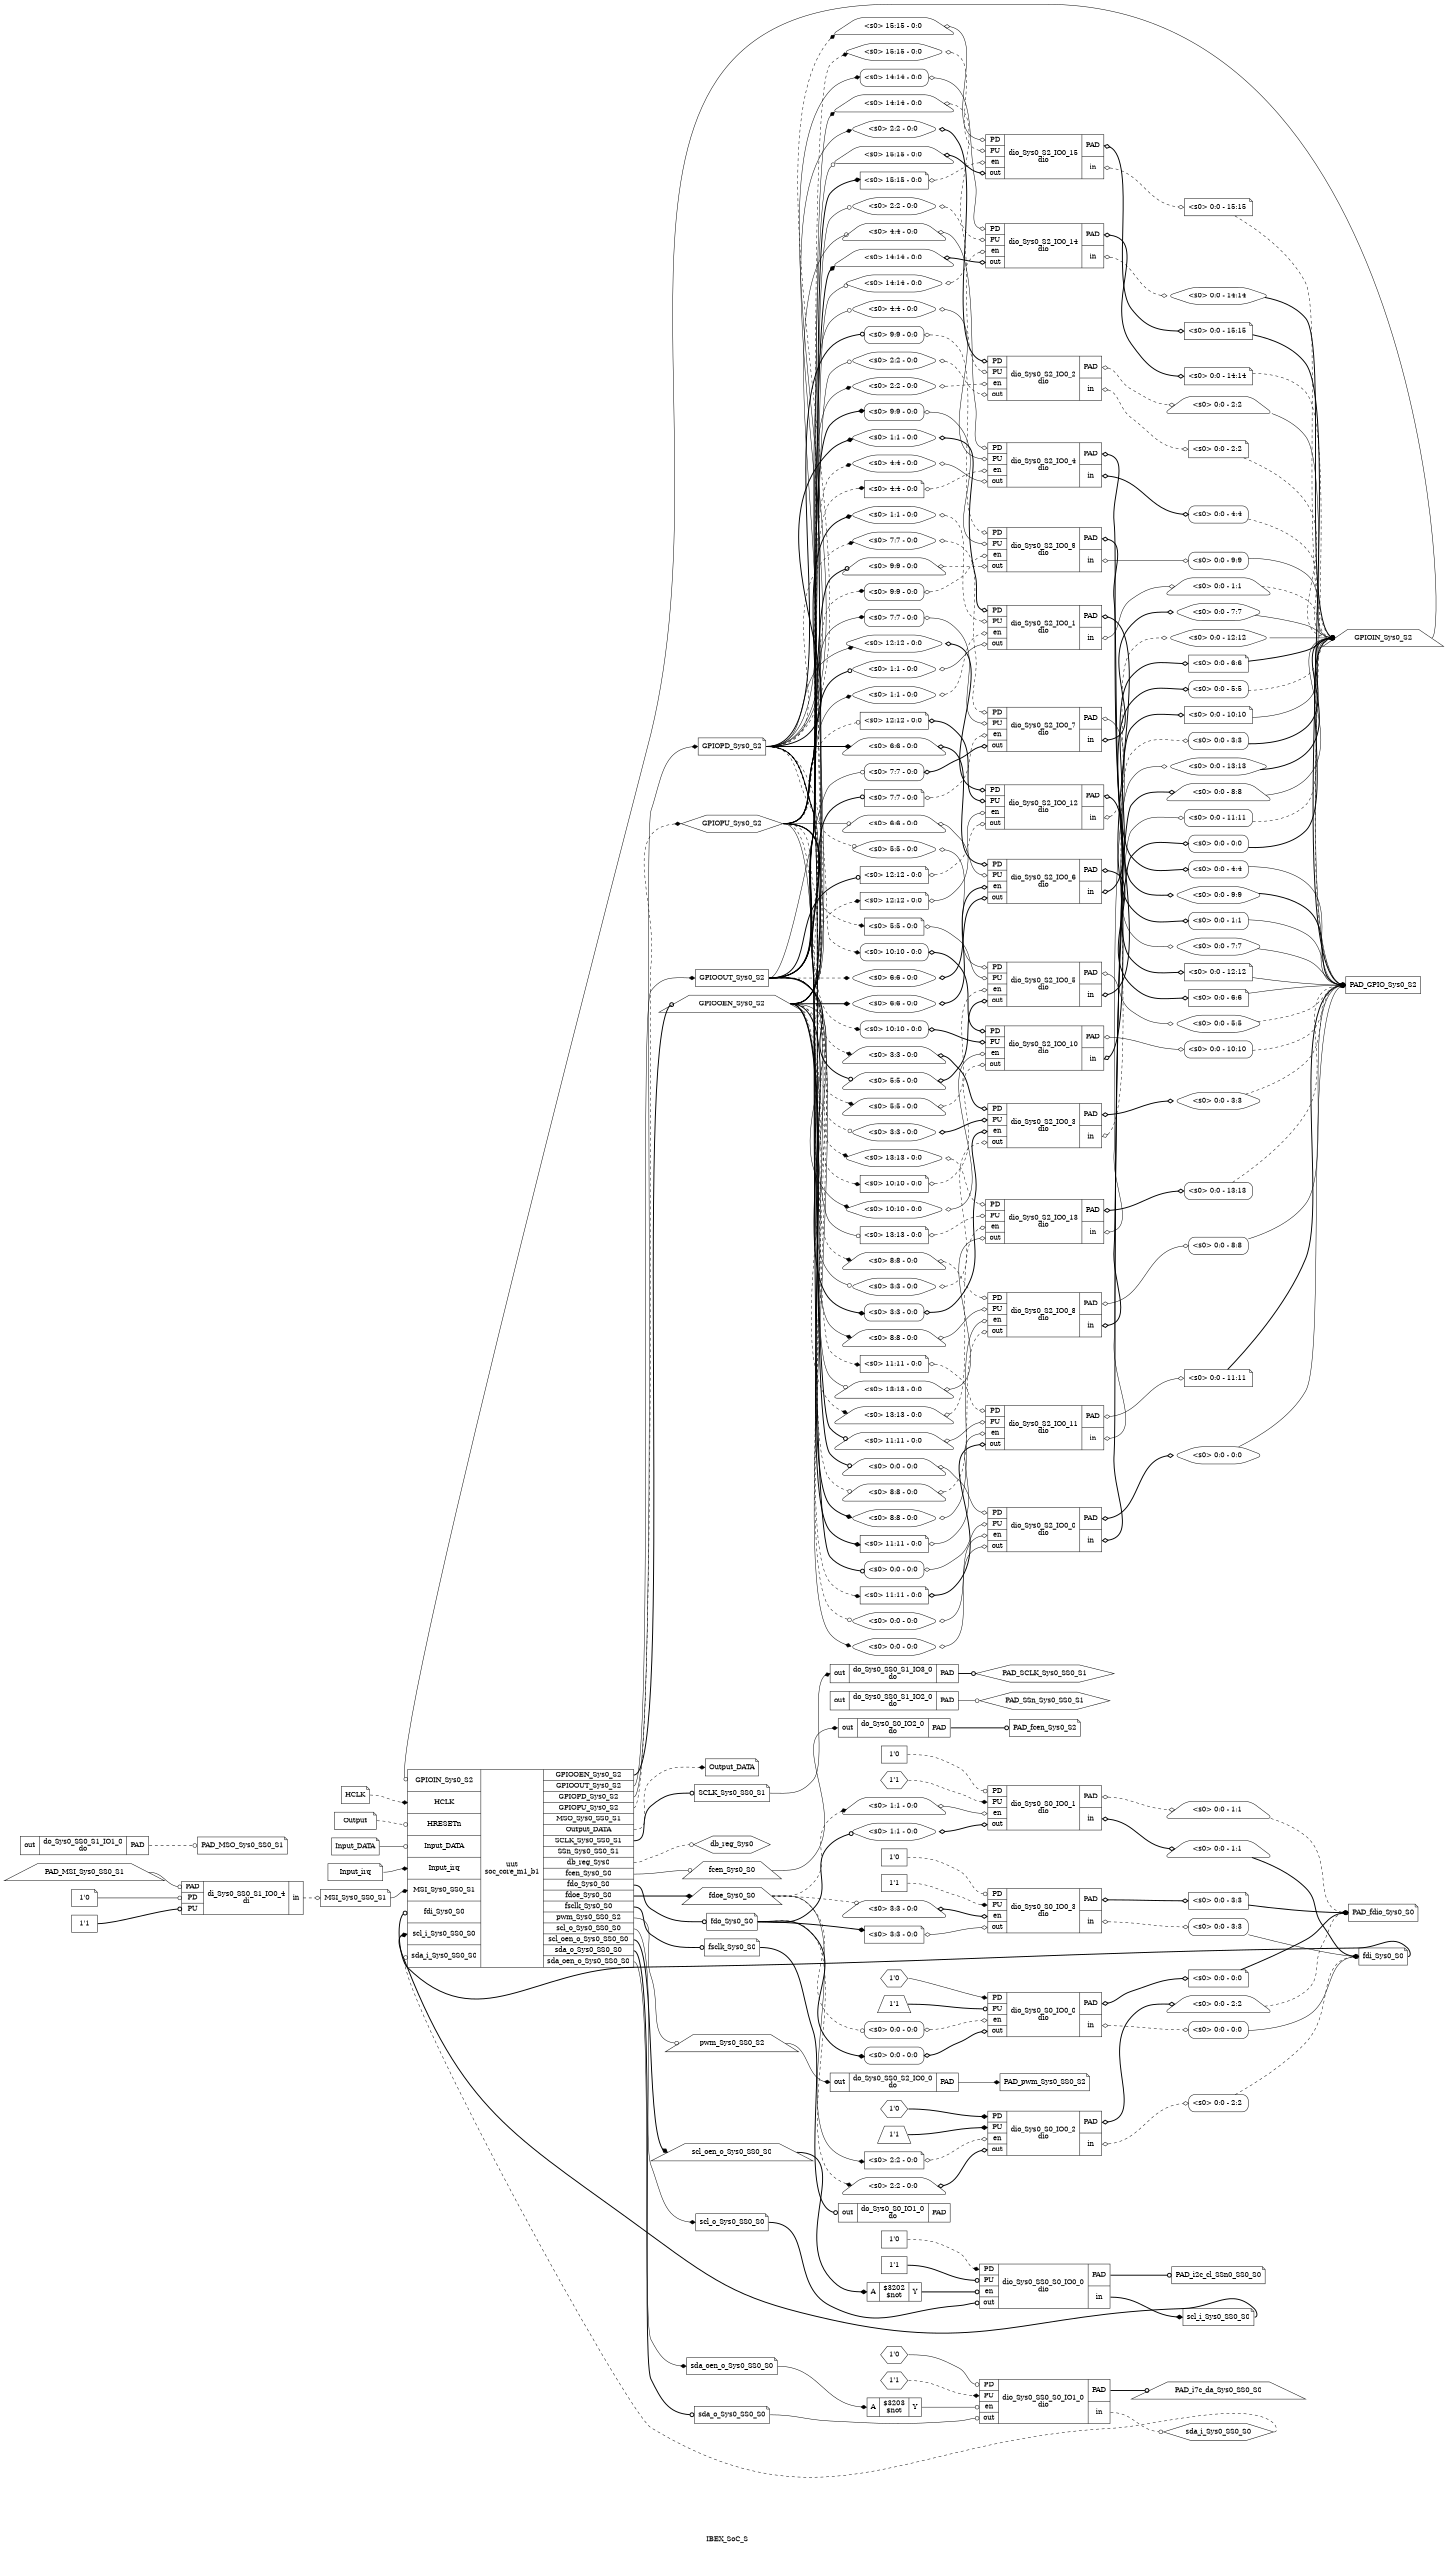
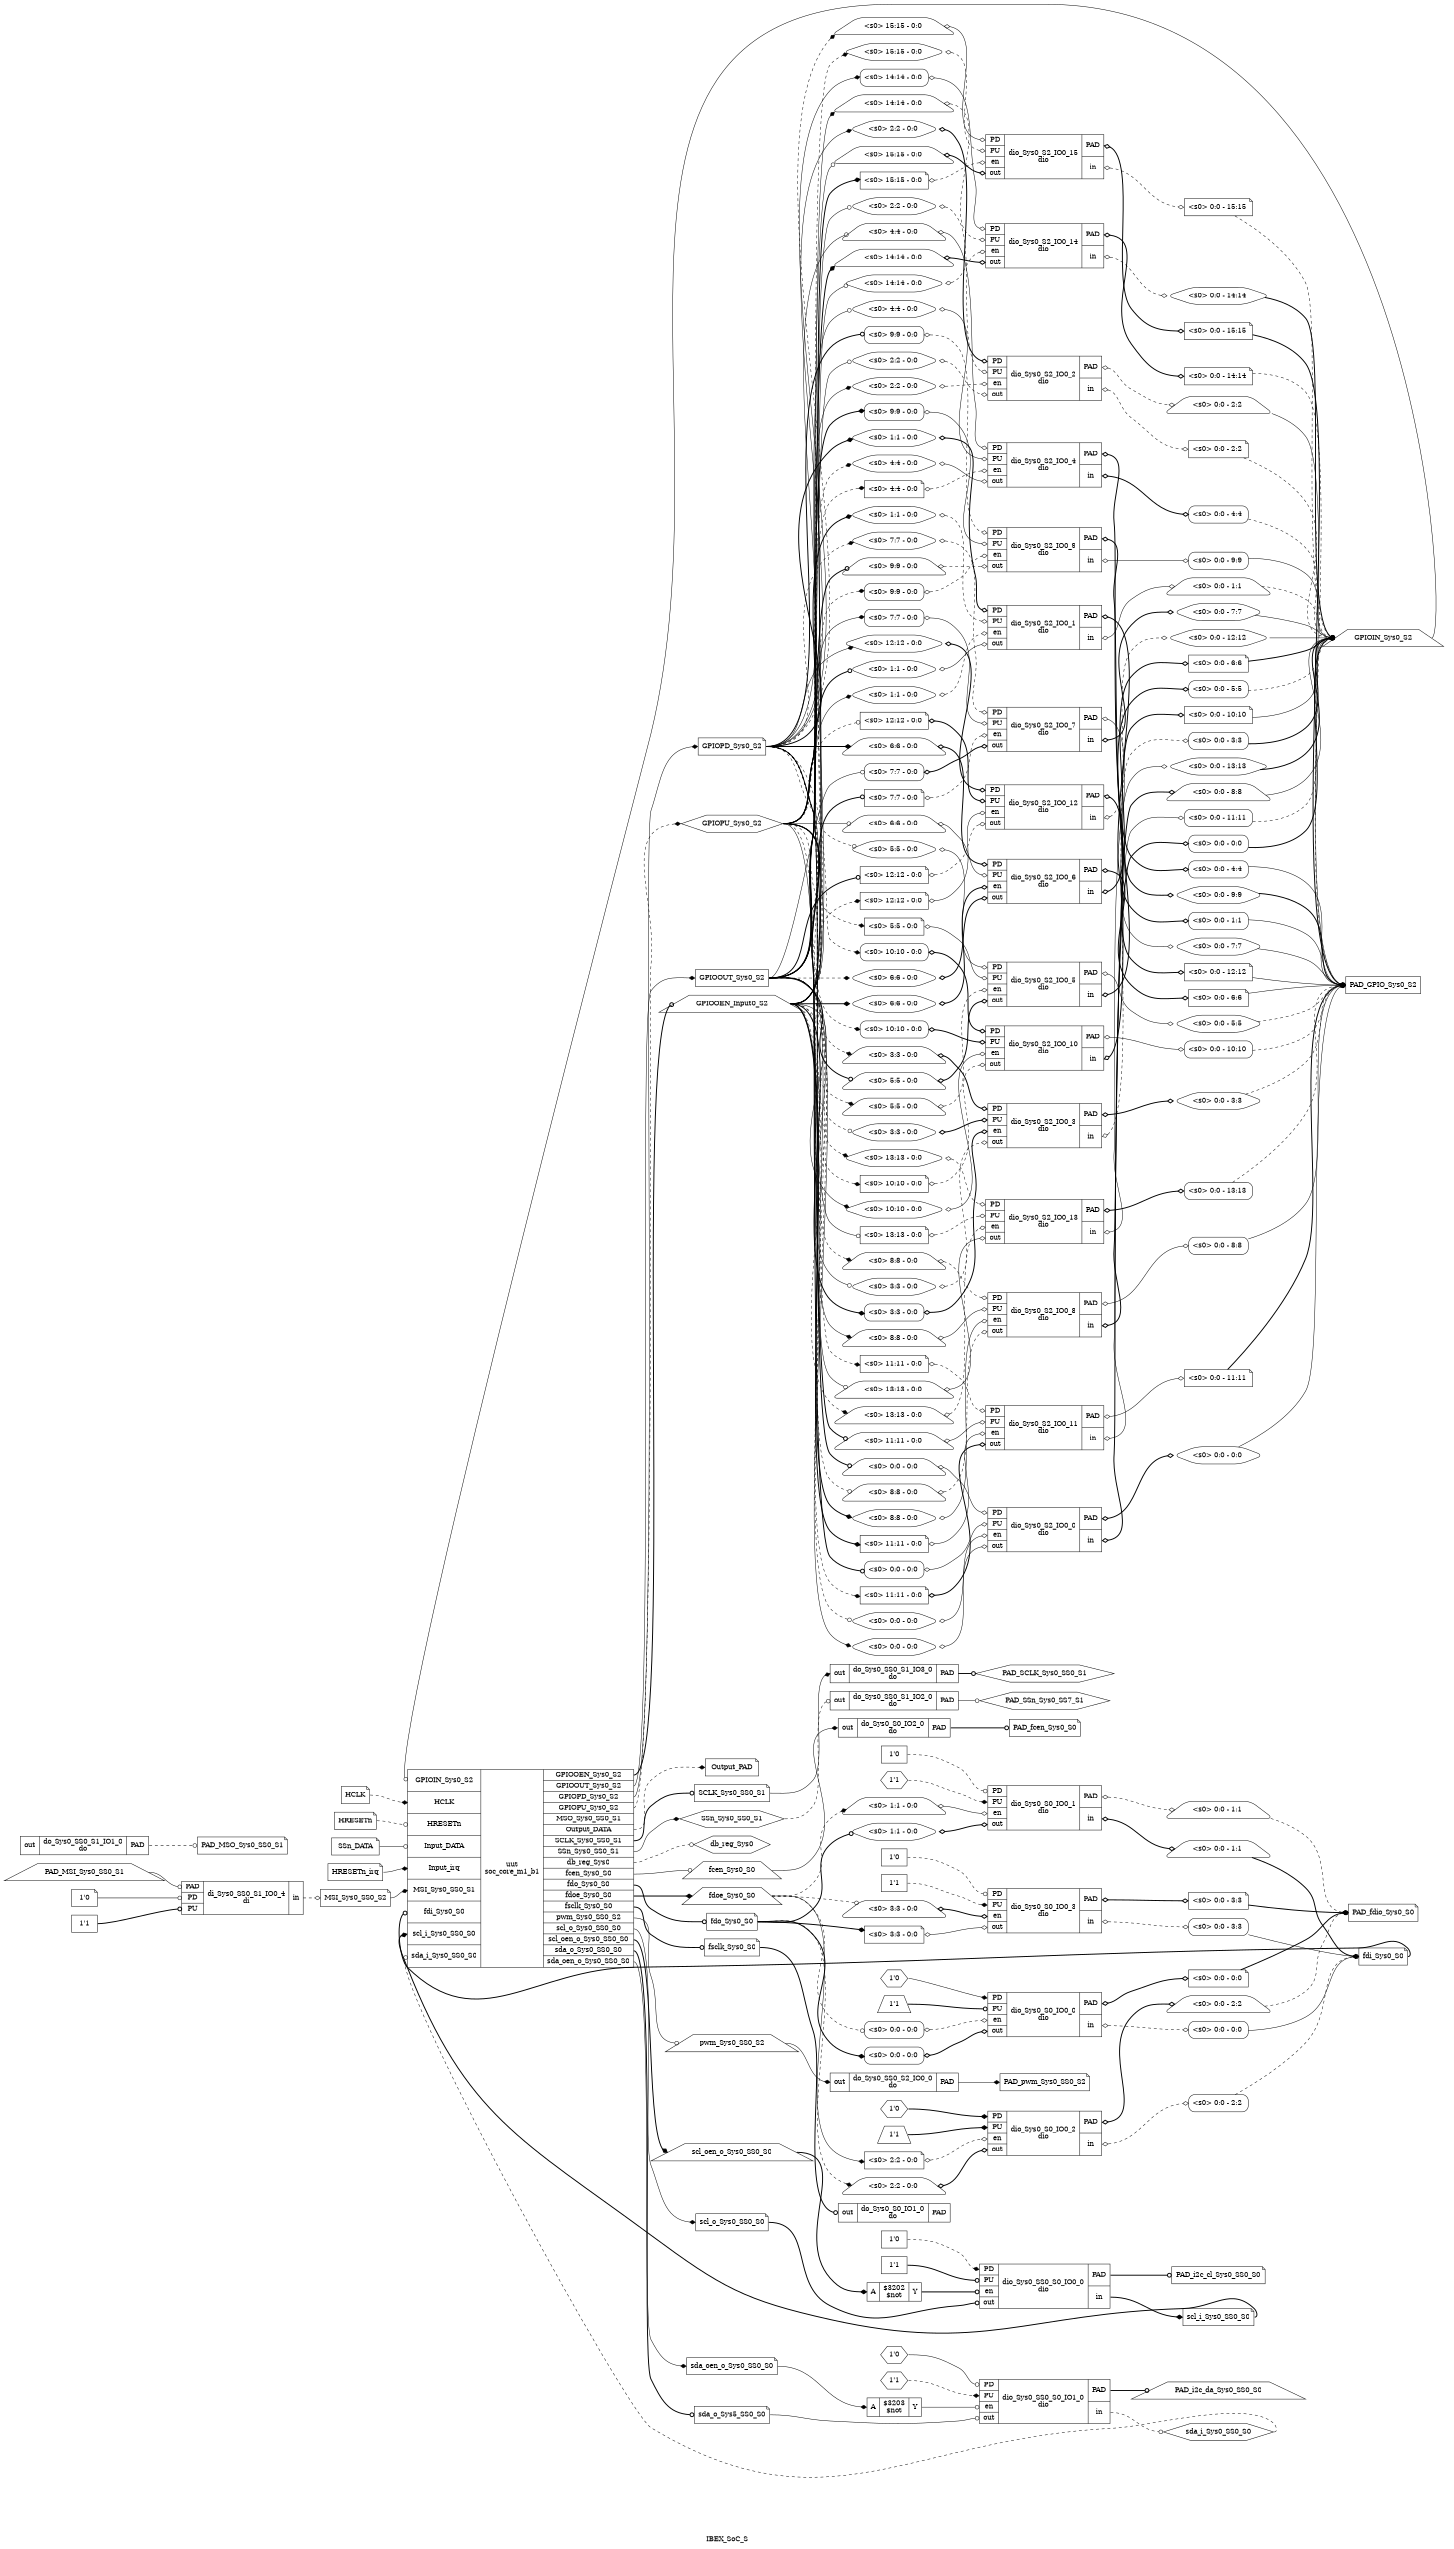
node "GPIOOEN_Sys0_S2": label "GPIOOEN_Sys0_S2" -> "GPIOOEN_Input0_S2"
node "PAD_SSn_Sys0_SS0_S1": label "PAD_SSn_Sys0_SS0_S1" -> "PAD_SSn_Sys0_SS7_S1"
node "PAD_fcen_Sys0_S2": label "PAD_fcen_Sys0_S2" -> "PAD_fcen_Sys0_S0"
node "Output_DATA": label "Output_DATA" -> "Output_PAD"
node "SSn_Sys0_SS0_S1": added
node "Output": label "Output" -> "HRESETn"
node "Input_DATA": label "Input_DATA" -> "SSn_DATA"
node "Input_irq": label "Input_irq" -> "HRESETn_irq"
node "MSI_Sys0_SS0_S1": label "MSI_Sys0_SS0_S1" -> "MSI_Sys0_SS0_S2"
node "PAD_i2c_cl_SSn0_SS0_S0": label "PAD_i2c_cl_SSn0_SS0_S0" -> "PAD_i2c_cl_Sys0_SS0_S0"
node "PAD_i7c_da_Sys0_SS0_S0": label "PAD_i7c_da_Sys0_SS0_S0" -> "PAD_i2c_da_Sys0_SS0_S0"
node "sda_o_Sys0_SS0_S0": label "sda_o_Sys0_SS0_S0" -> "sda_o_Sys5_SS0_S0"
